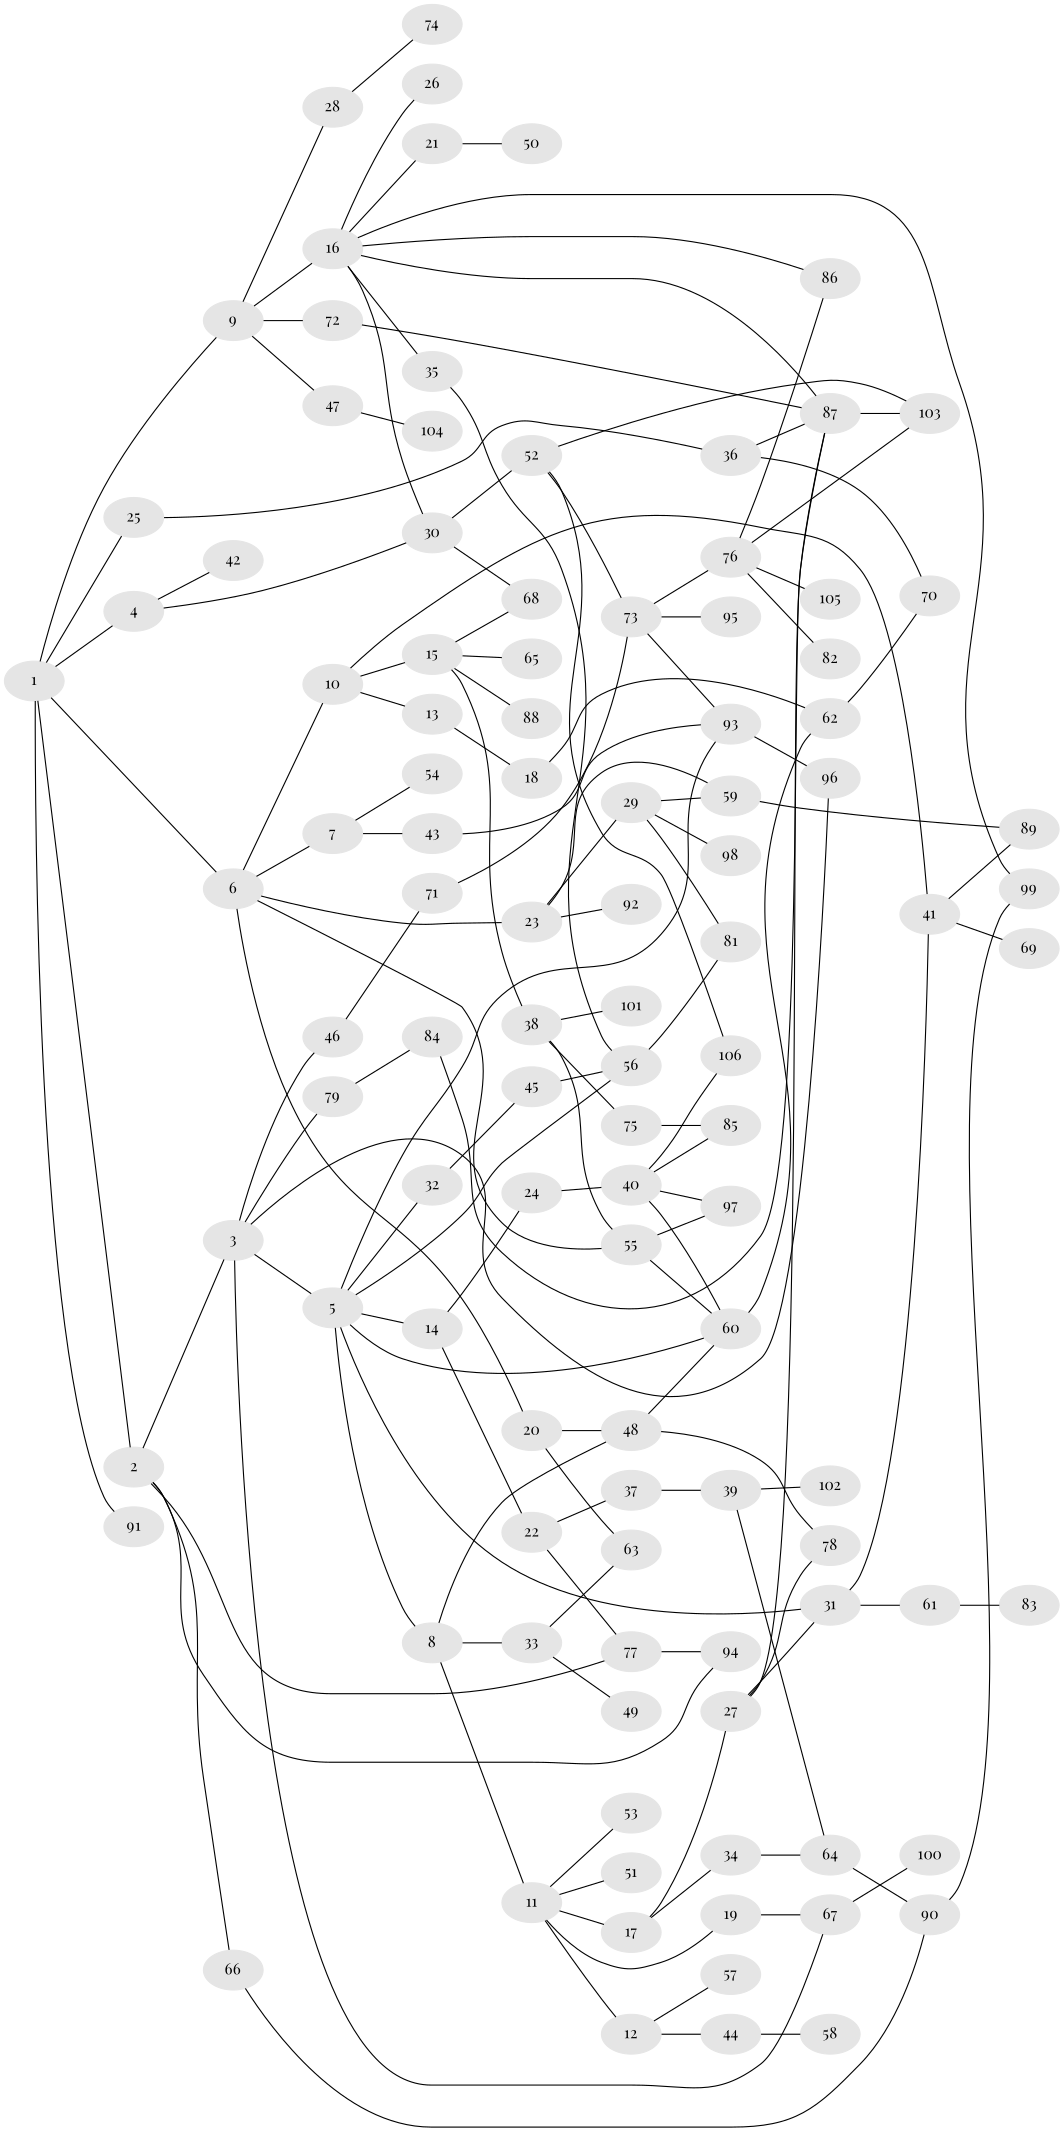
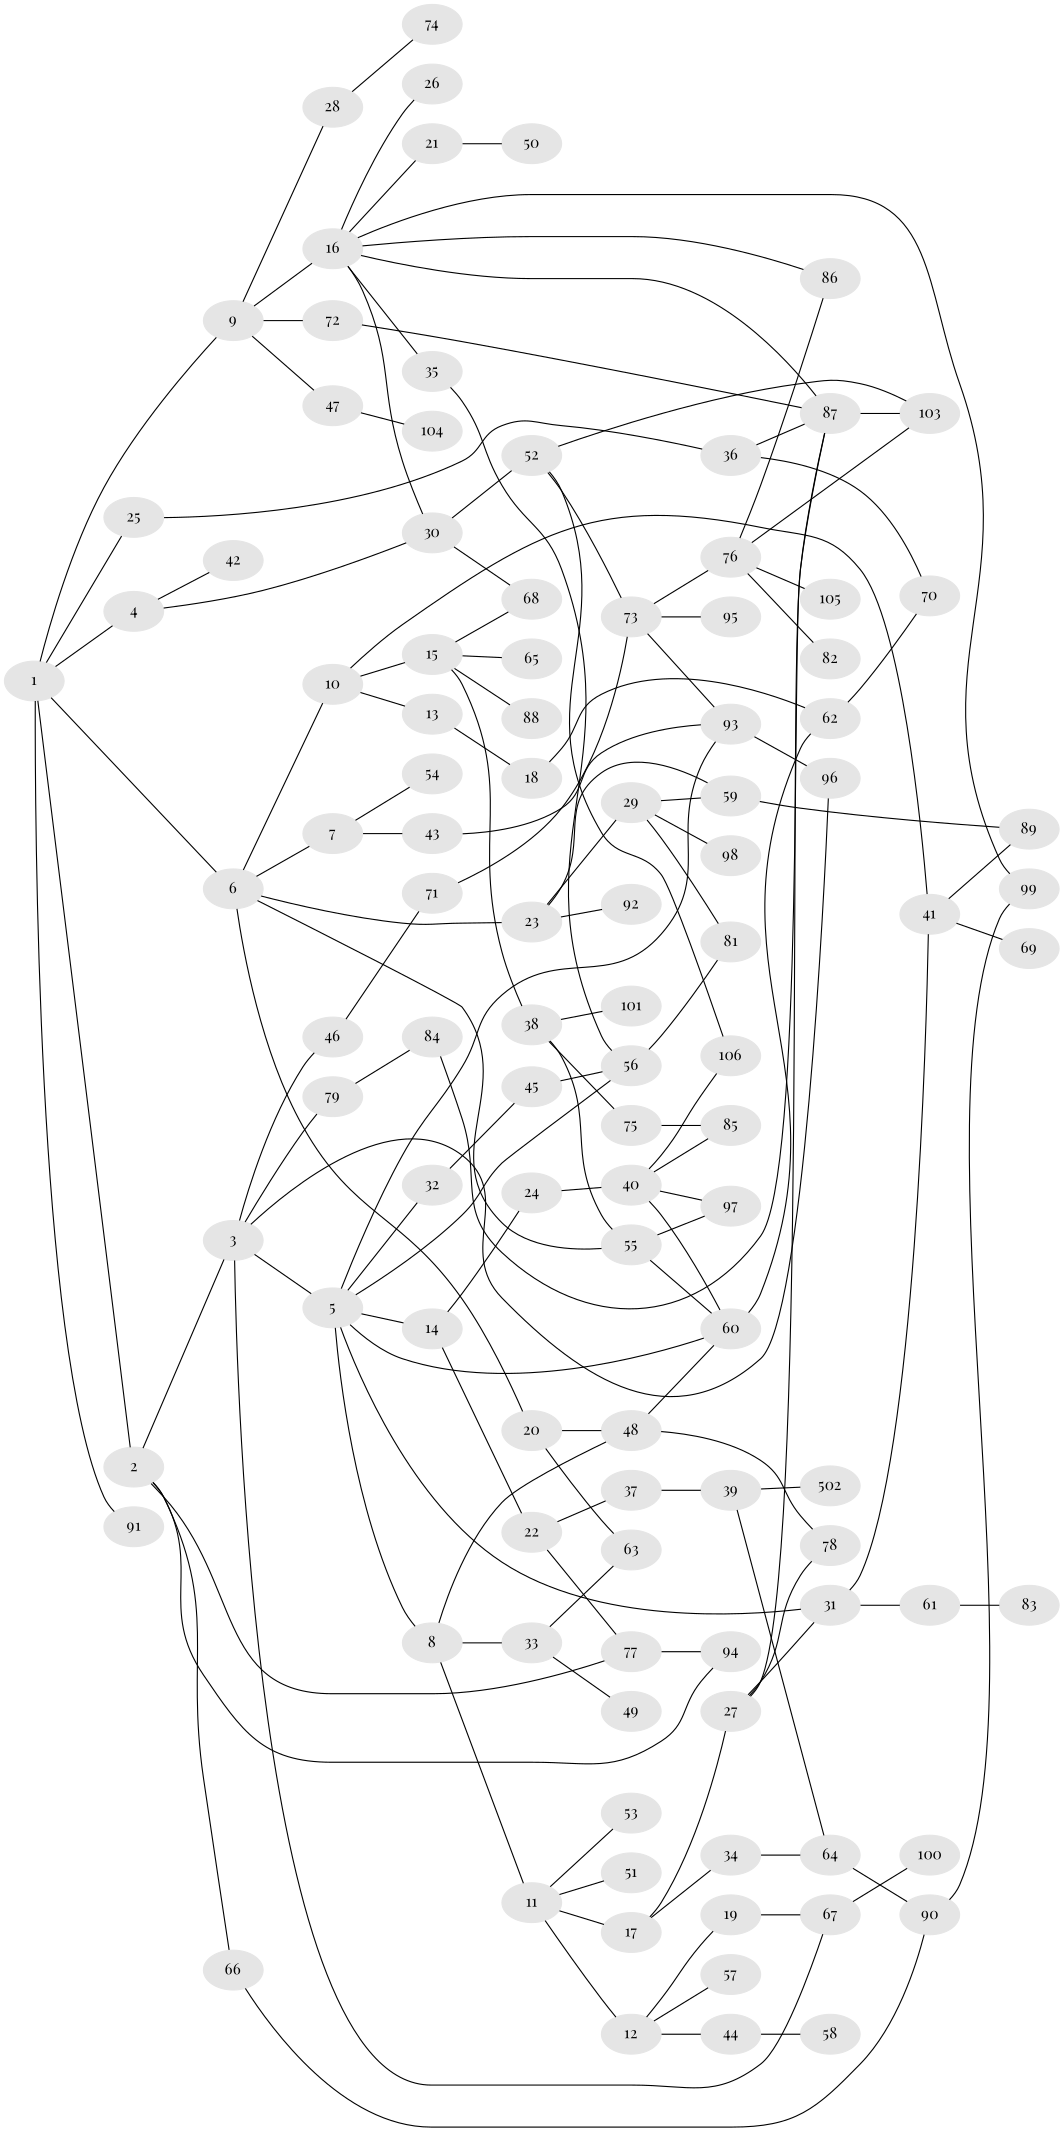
node "102": label "102" -> "502"
edge "11" -- "19": now "12" -- "19"
